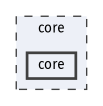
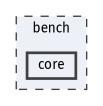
cluster "core": label "core" -> "bench"
